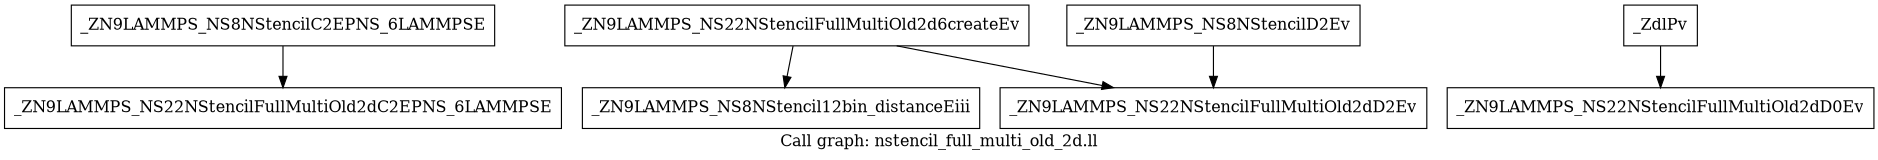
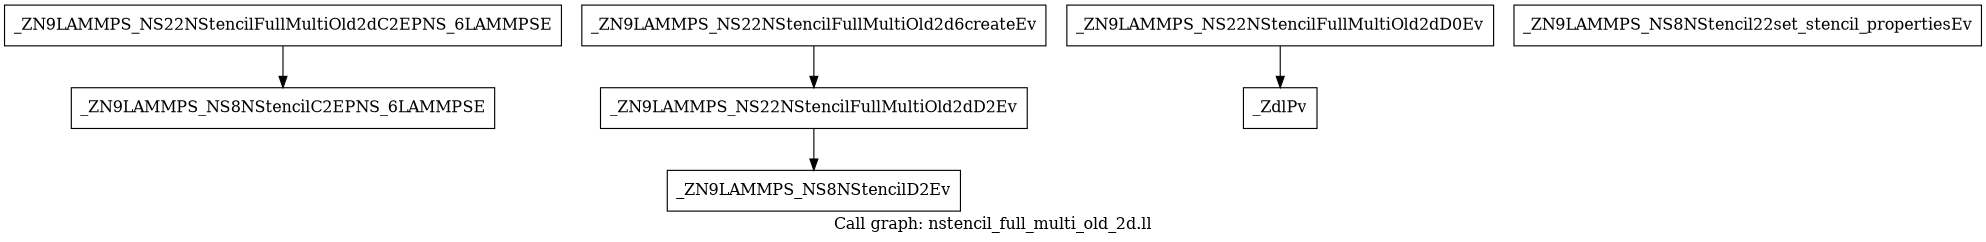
node "_ZN9LAMMPS_NS8NStencil22set_stencil_propertiesEv": added
edge "_ZN9LAMMPS_NS8NStencilC2EPNS_6LAMMPSE" -> "_ZN9LAMMPS_NS22NStencilFullMultiOld2dC2EPNS_6LAMMPSE": reversed
edge "_ZN9LAMMPS_NS8NStencilD2Ev" -> "_ZN9LAMMPS_NS22NStencilFullMultiOld2dD2Ev": reversed
edge "_ZdlPv" -> "_ZN9LAMMPS_NS22NStencilFullMultiOld2dD0Ev": reversed
node "_ZN9LAMMPS_NS8NStencil12bin_distanceEiii": removed
